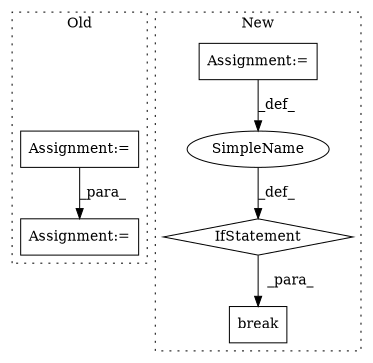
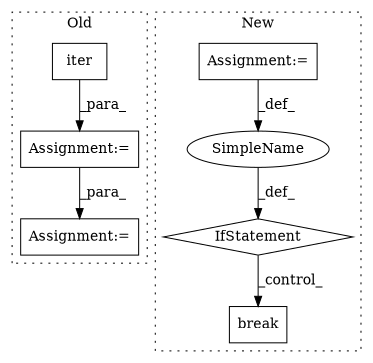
node "iter": added
edge "IfStatement" -> "break": label "_para_" -> "_control_"
